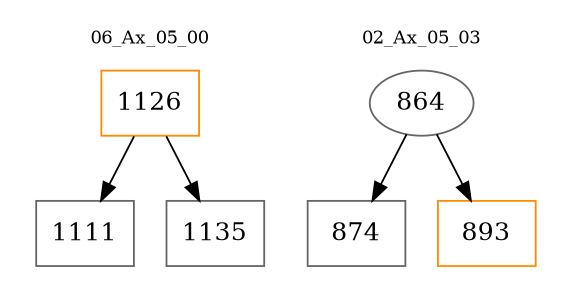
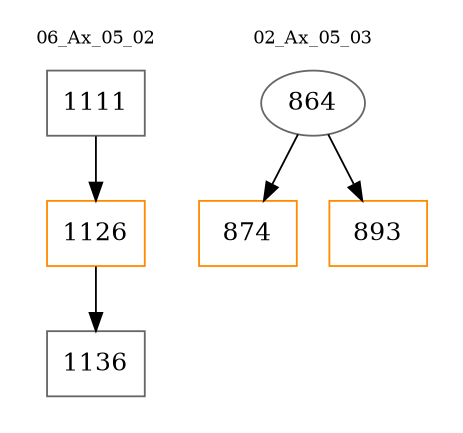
cluster "06_Ax_05_00": label "06_Ax_05_00" -> "06_Ax_05_02"
edge "1126" -> "1111": reversed
node "1135": label "1135" -> "1136"
node "874": color gray40 -> darkorange
